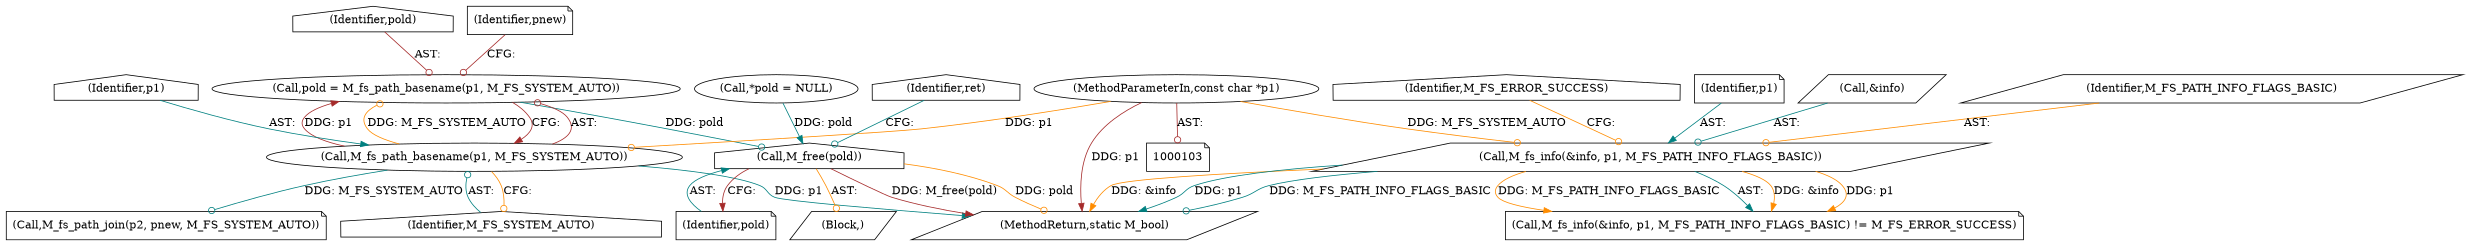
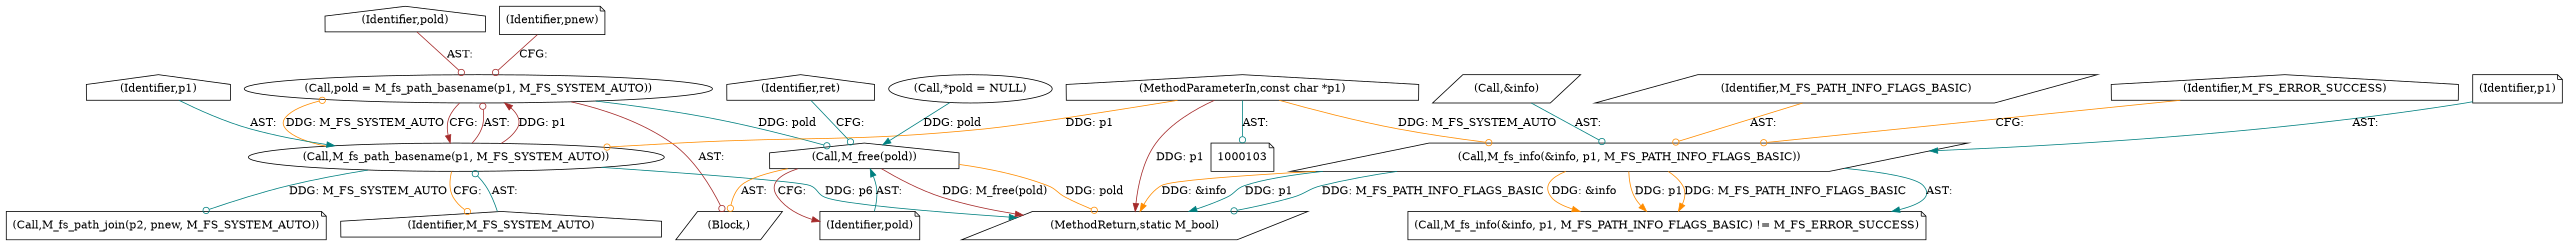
node "(MethodParameterIn,const char *p1)": shape ellipse -> house
edge "(MethodParameterIn,const char *p1)" -> "1000103": color brown -> teal
edge "(Call,pold = M_fs_path_basename(p1, M_FS_SYSTEM_AUTO))" -> "(Block,)": added, label "AST:"
edge "(Call,M_fs_path_basename(p1, M_FS_SYSTEM_AUTO))" -> "(MethodReturn,static M_bool)": label "DDG: p1" -> "DDG: p6"
